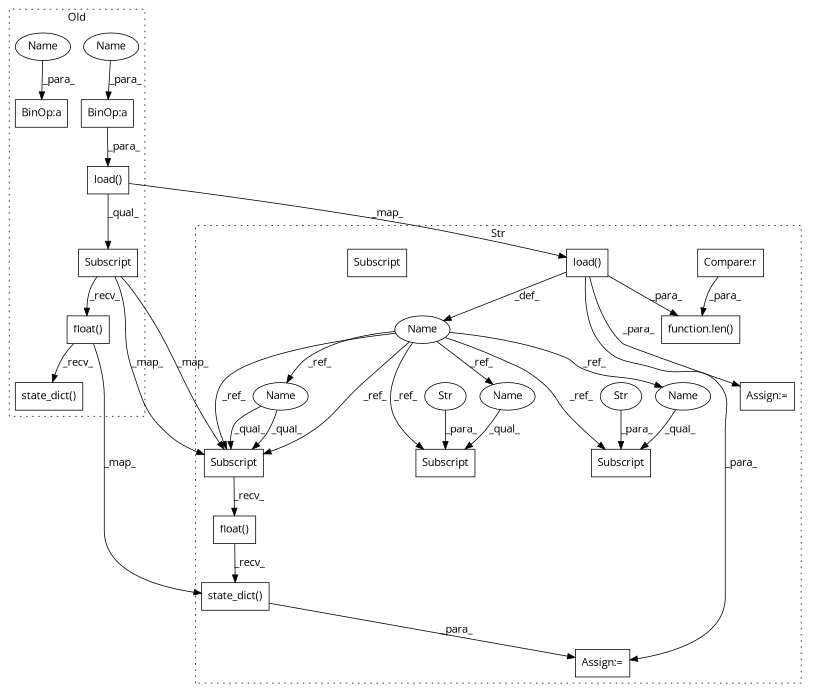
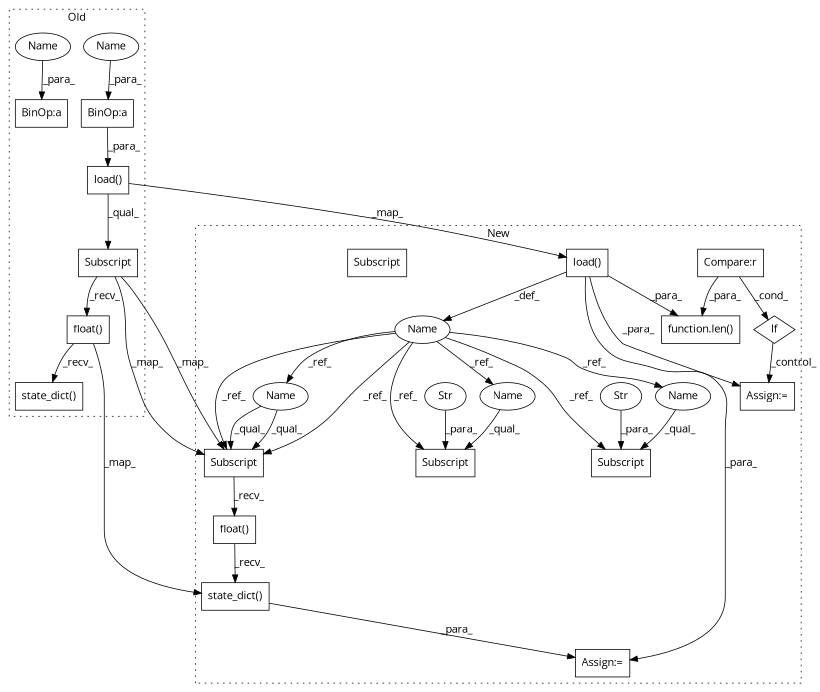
cluster "Str": label "Str" -> "New"
node "If": added
